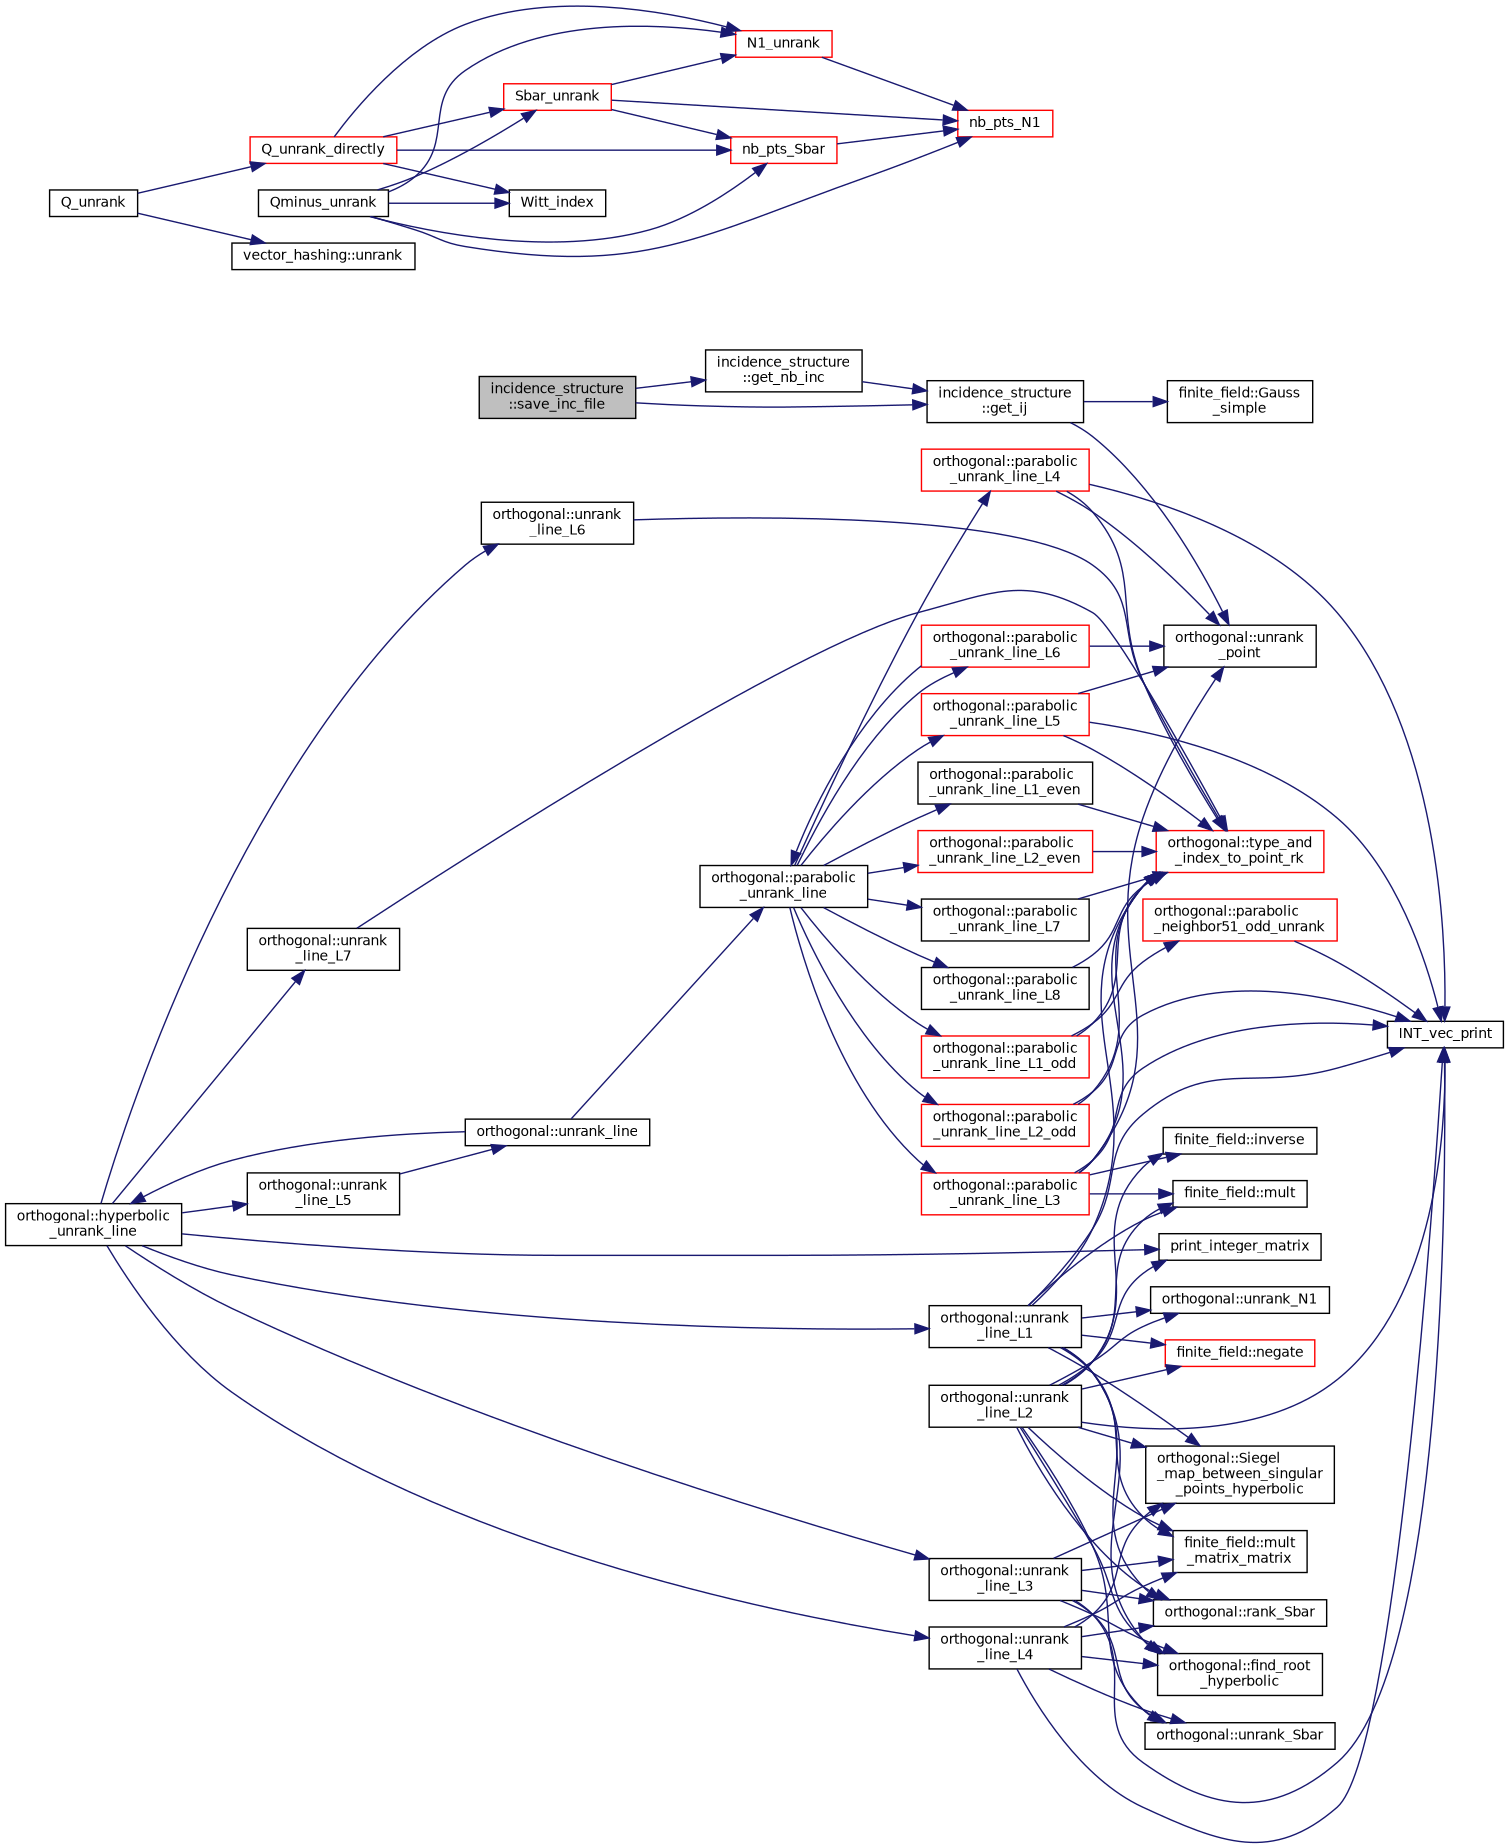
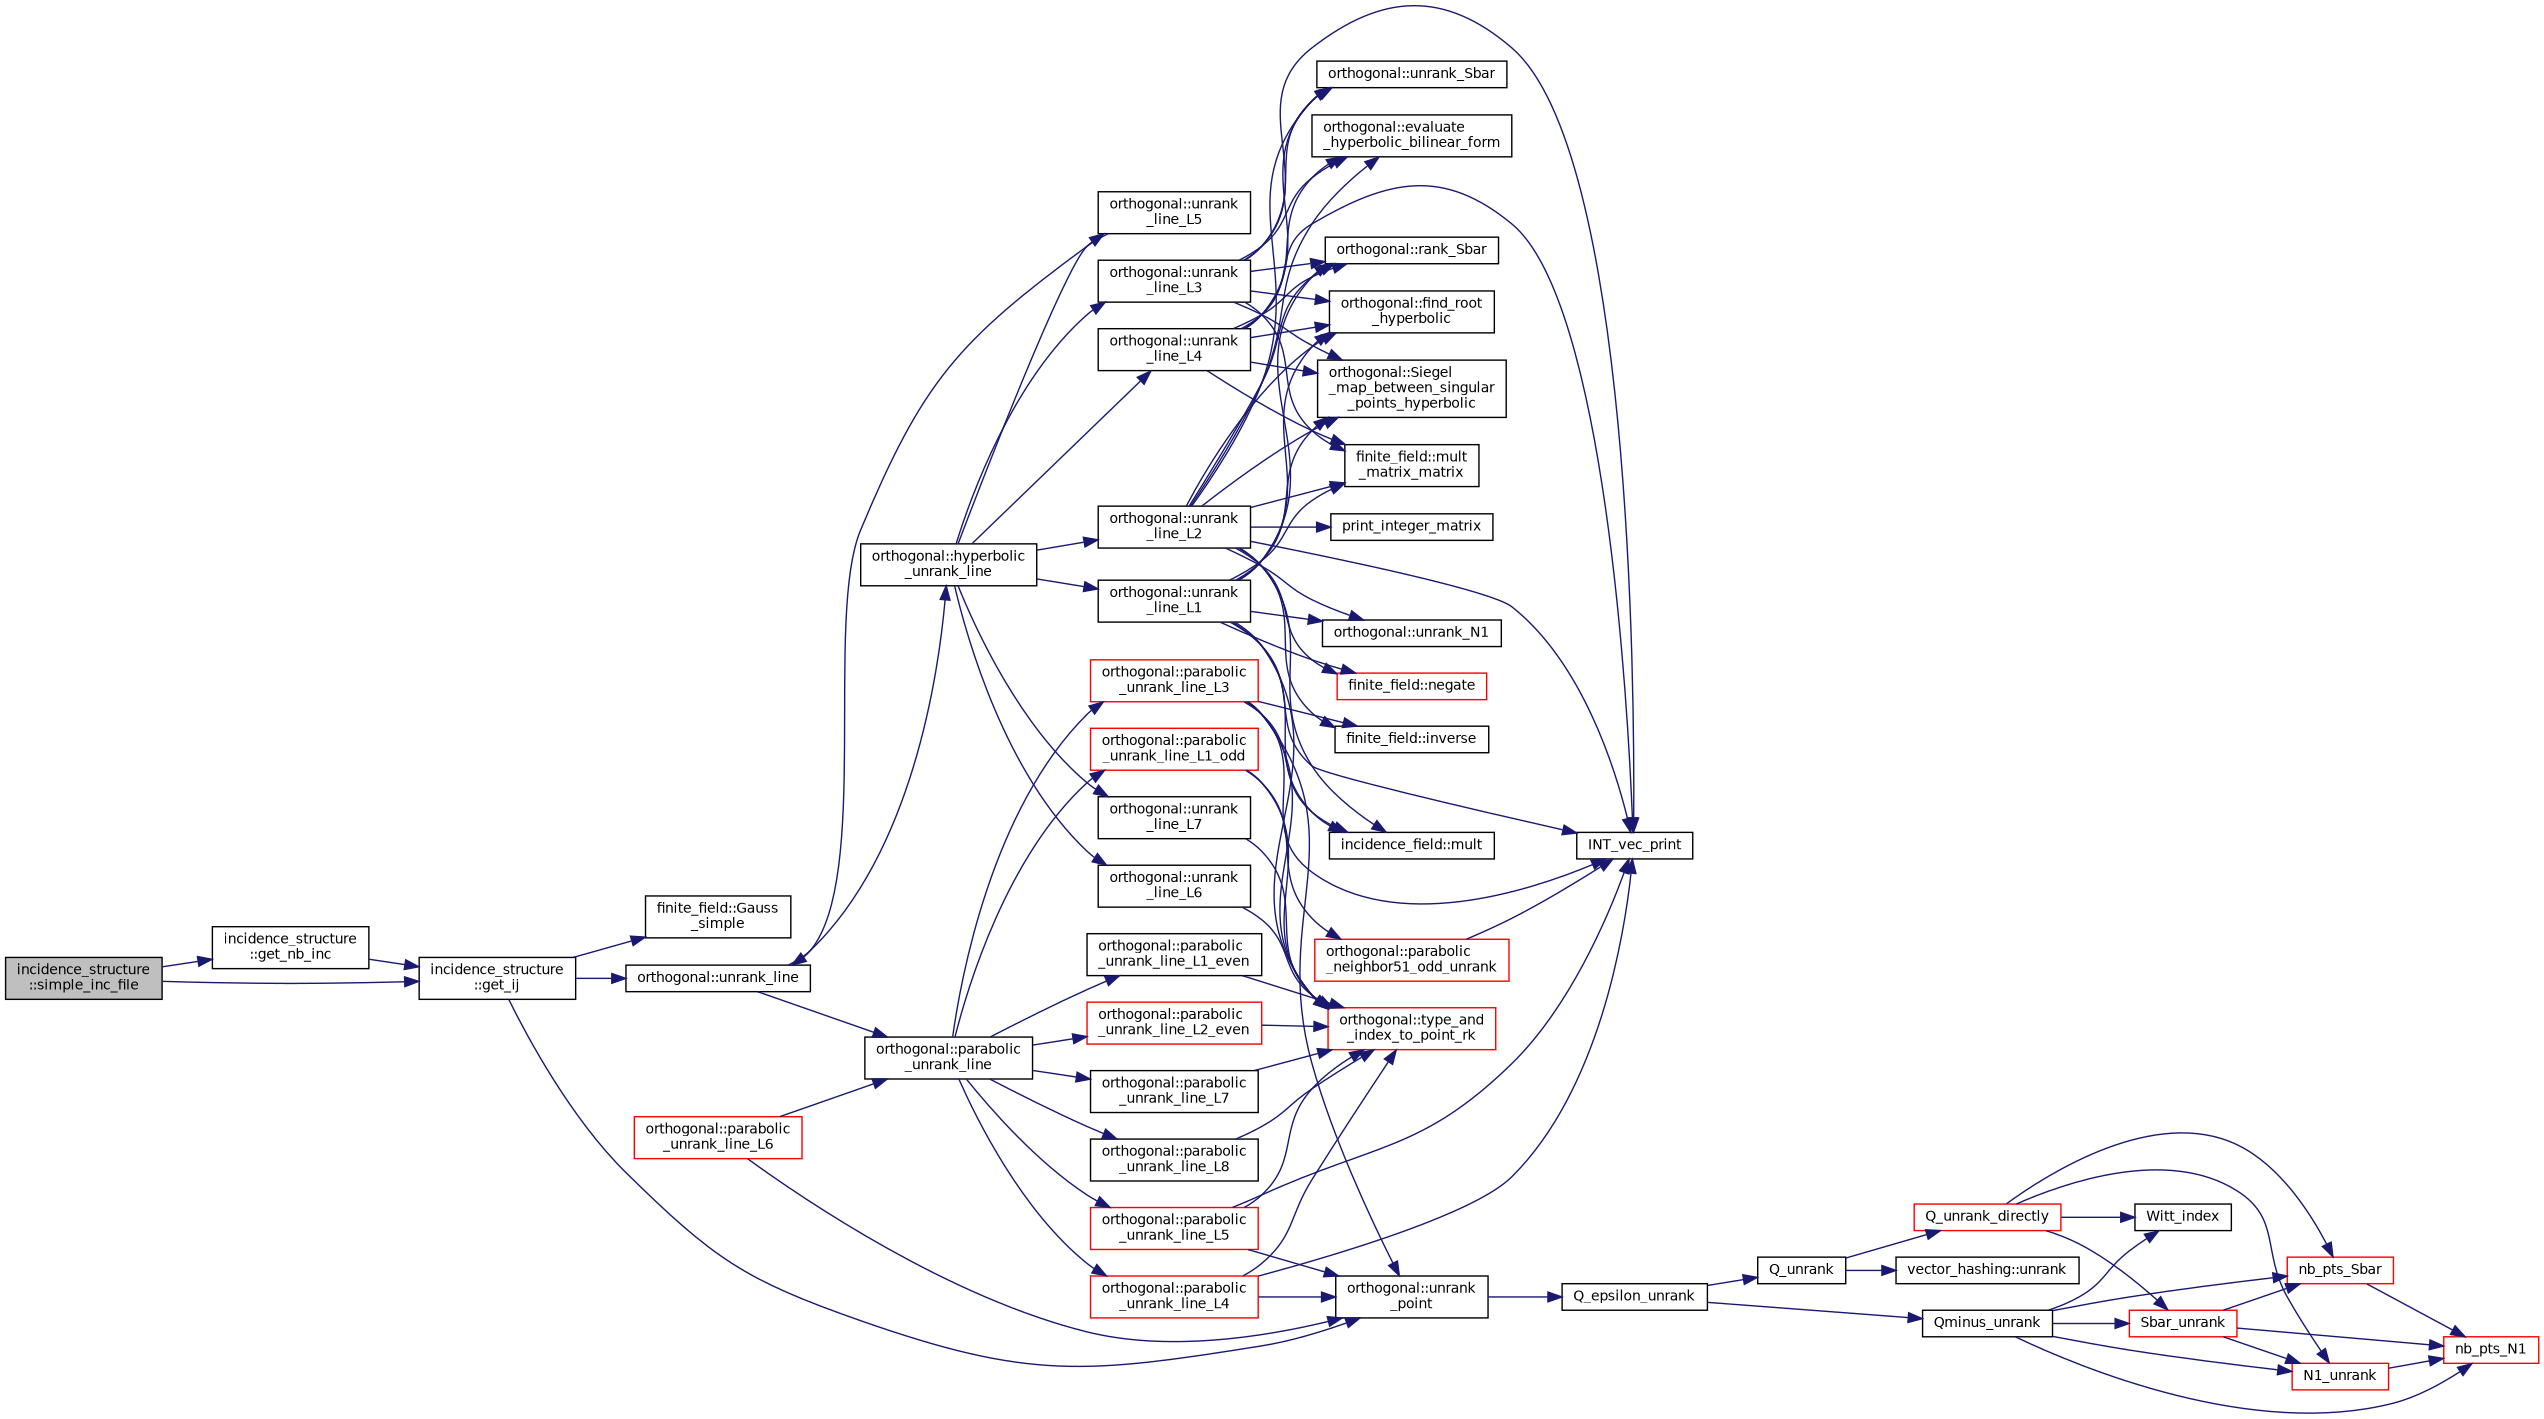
node "orthogonal::evaluate _hyperbolic_bilinear_form": added
node "incidence_structure ::save_inc_file": label "incidence_structure ::save_inc_file" -> "incidence_structure ::simple_inc_file"
edge "orthogonal::parabolic _unrank_line" -> "orthogonal::parabolic _unrank_line_L6": removed
edge "incidence_structure ::get_ij" -> "orthogonal::unrank_line": added
node "orthogonal::parabolic _unrank_line_L2_odd": removed
node "finite_field::mult": label "finite_field::mult" -> "incidence_field::mult"
edge "orthogonal::hyperbolic _unrank_line" -> "print_integer_matrix": now "orthogonal::hyperbolic _unrank_line" -> "orthogonal::unrank _line_L2"
node "Q_epsilon_unrank": added
